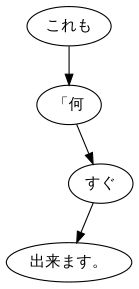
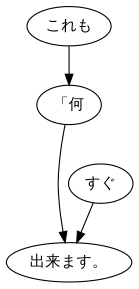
edge "「何" -> "すぐ": now "「何" -> "出来ます。"
